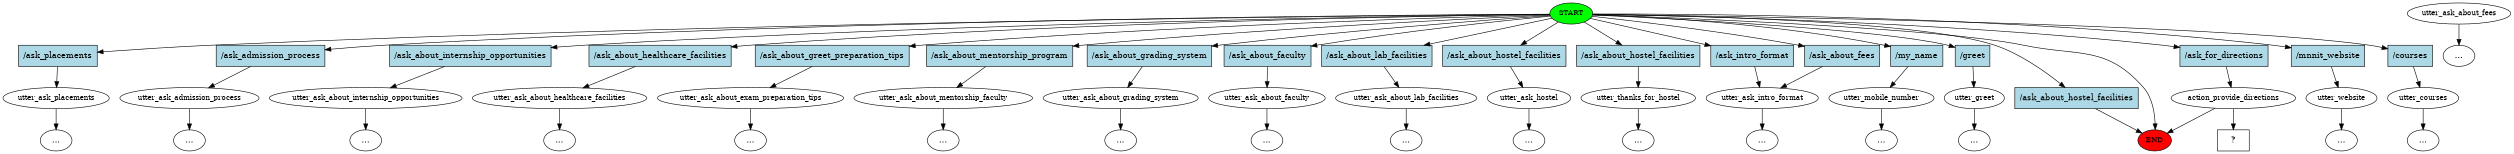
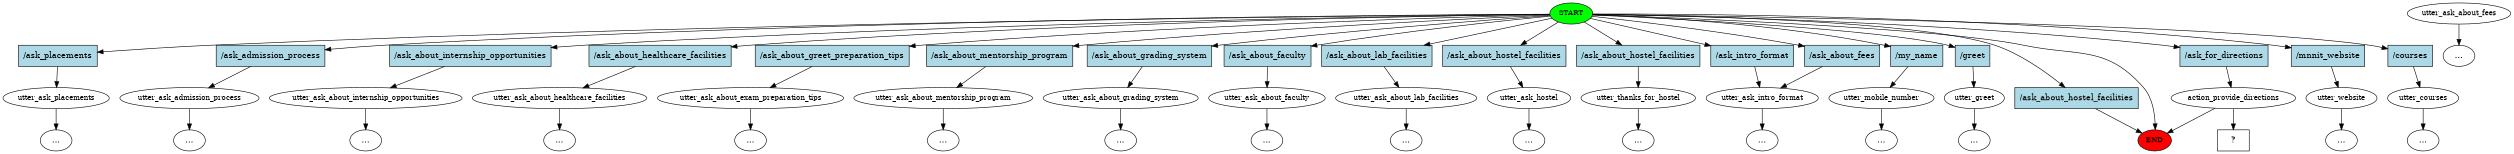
node "utter_ask_about_mentorship_faculty": label "utter_ask_about_mentorship_faculty" -> "utter_ask_about_mentorship_program"
